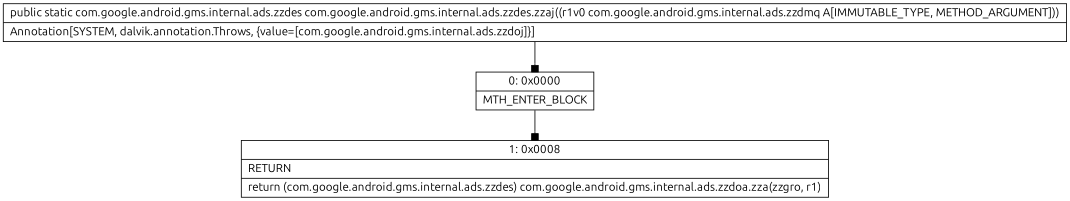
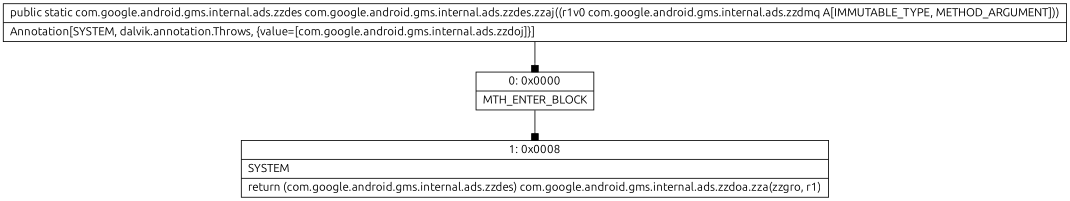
node "1: 0x0008": text "RETURN" -> "SYSTEM"
